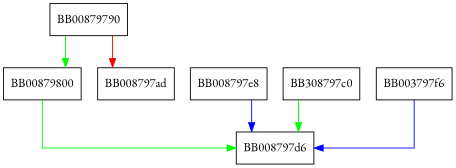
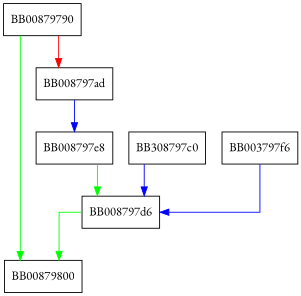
edge "BB008797ad" -> "BB008797e8": added
edge "BB008797e8" -> "BB008797d6": color blue -> green
edge "BB308797c0" -> "BB008797d6": color green -> blue
edge "BB00879800" -> "BB008797d6": reversed
